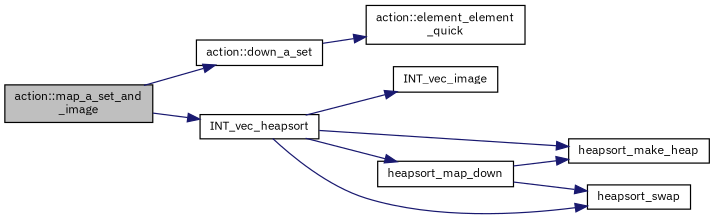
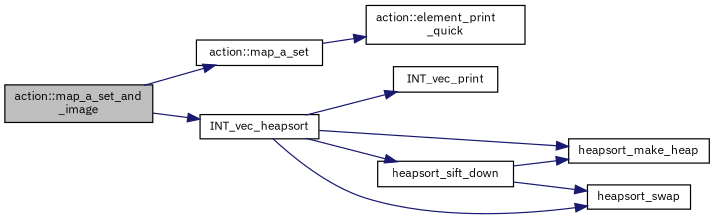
node "action::element_element _quick": label "action::element_element _quick" -> "action::element_print _quick"
node "action::down_a_set": label "action::down_a_set" -> "action::map_a_set"
node "INT_vec_image": label "INT_vec_image" -> "INT_vec_print"
node "heapsort_map_down": label "heapsort_map_down" -> "heapsort_sift_down"
